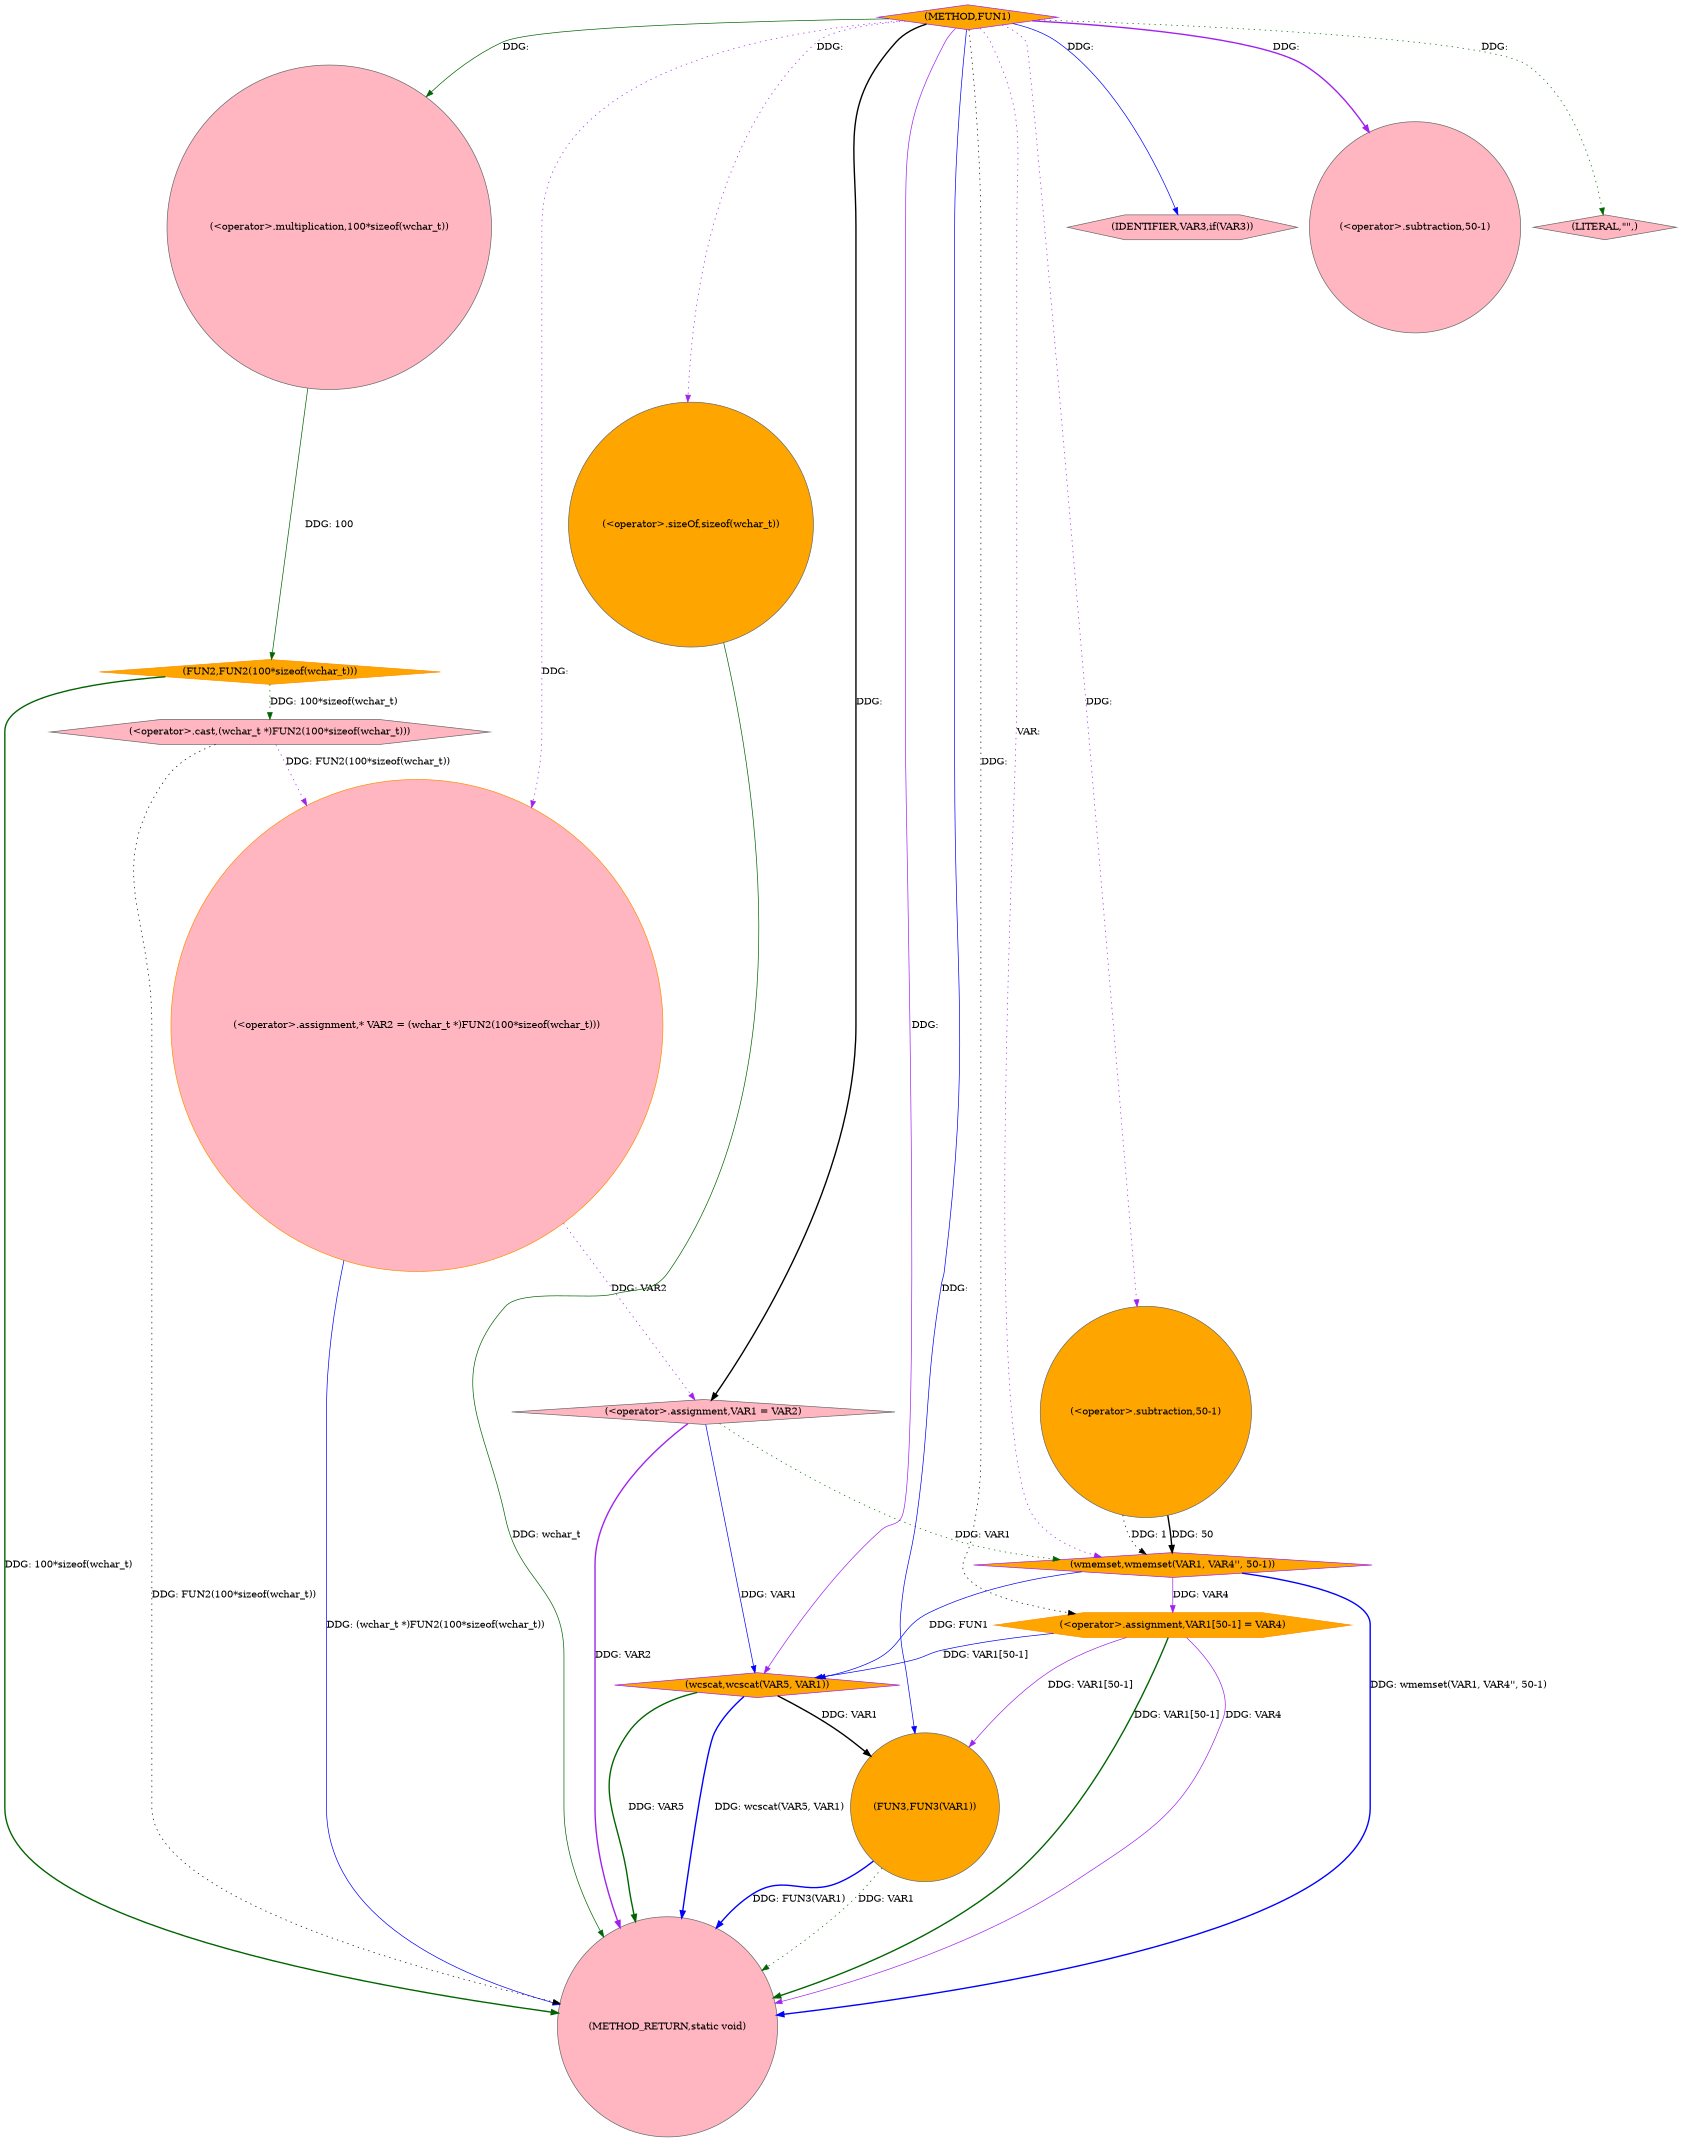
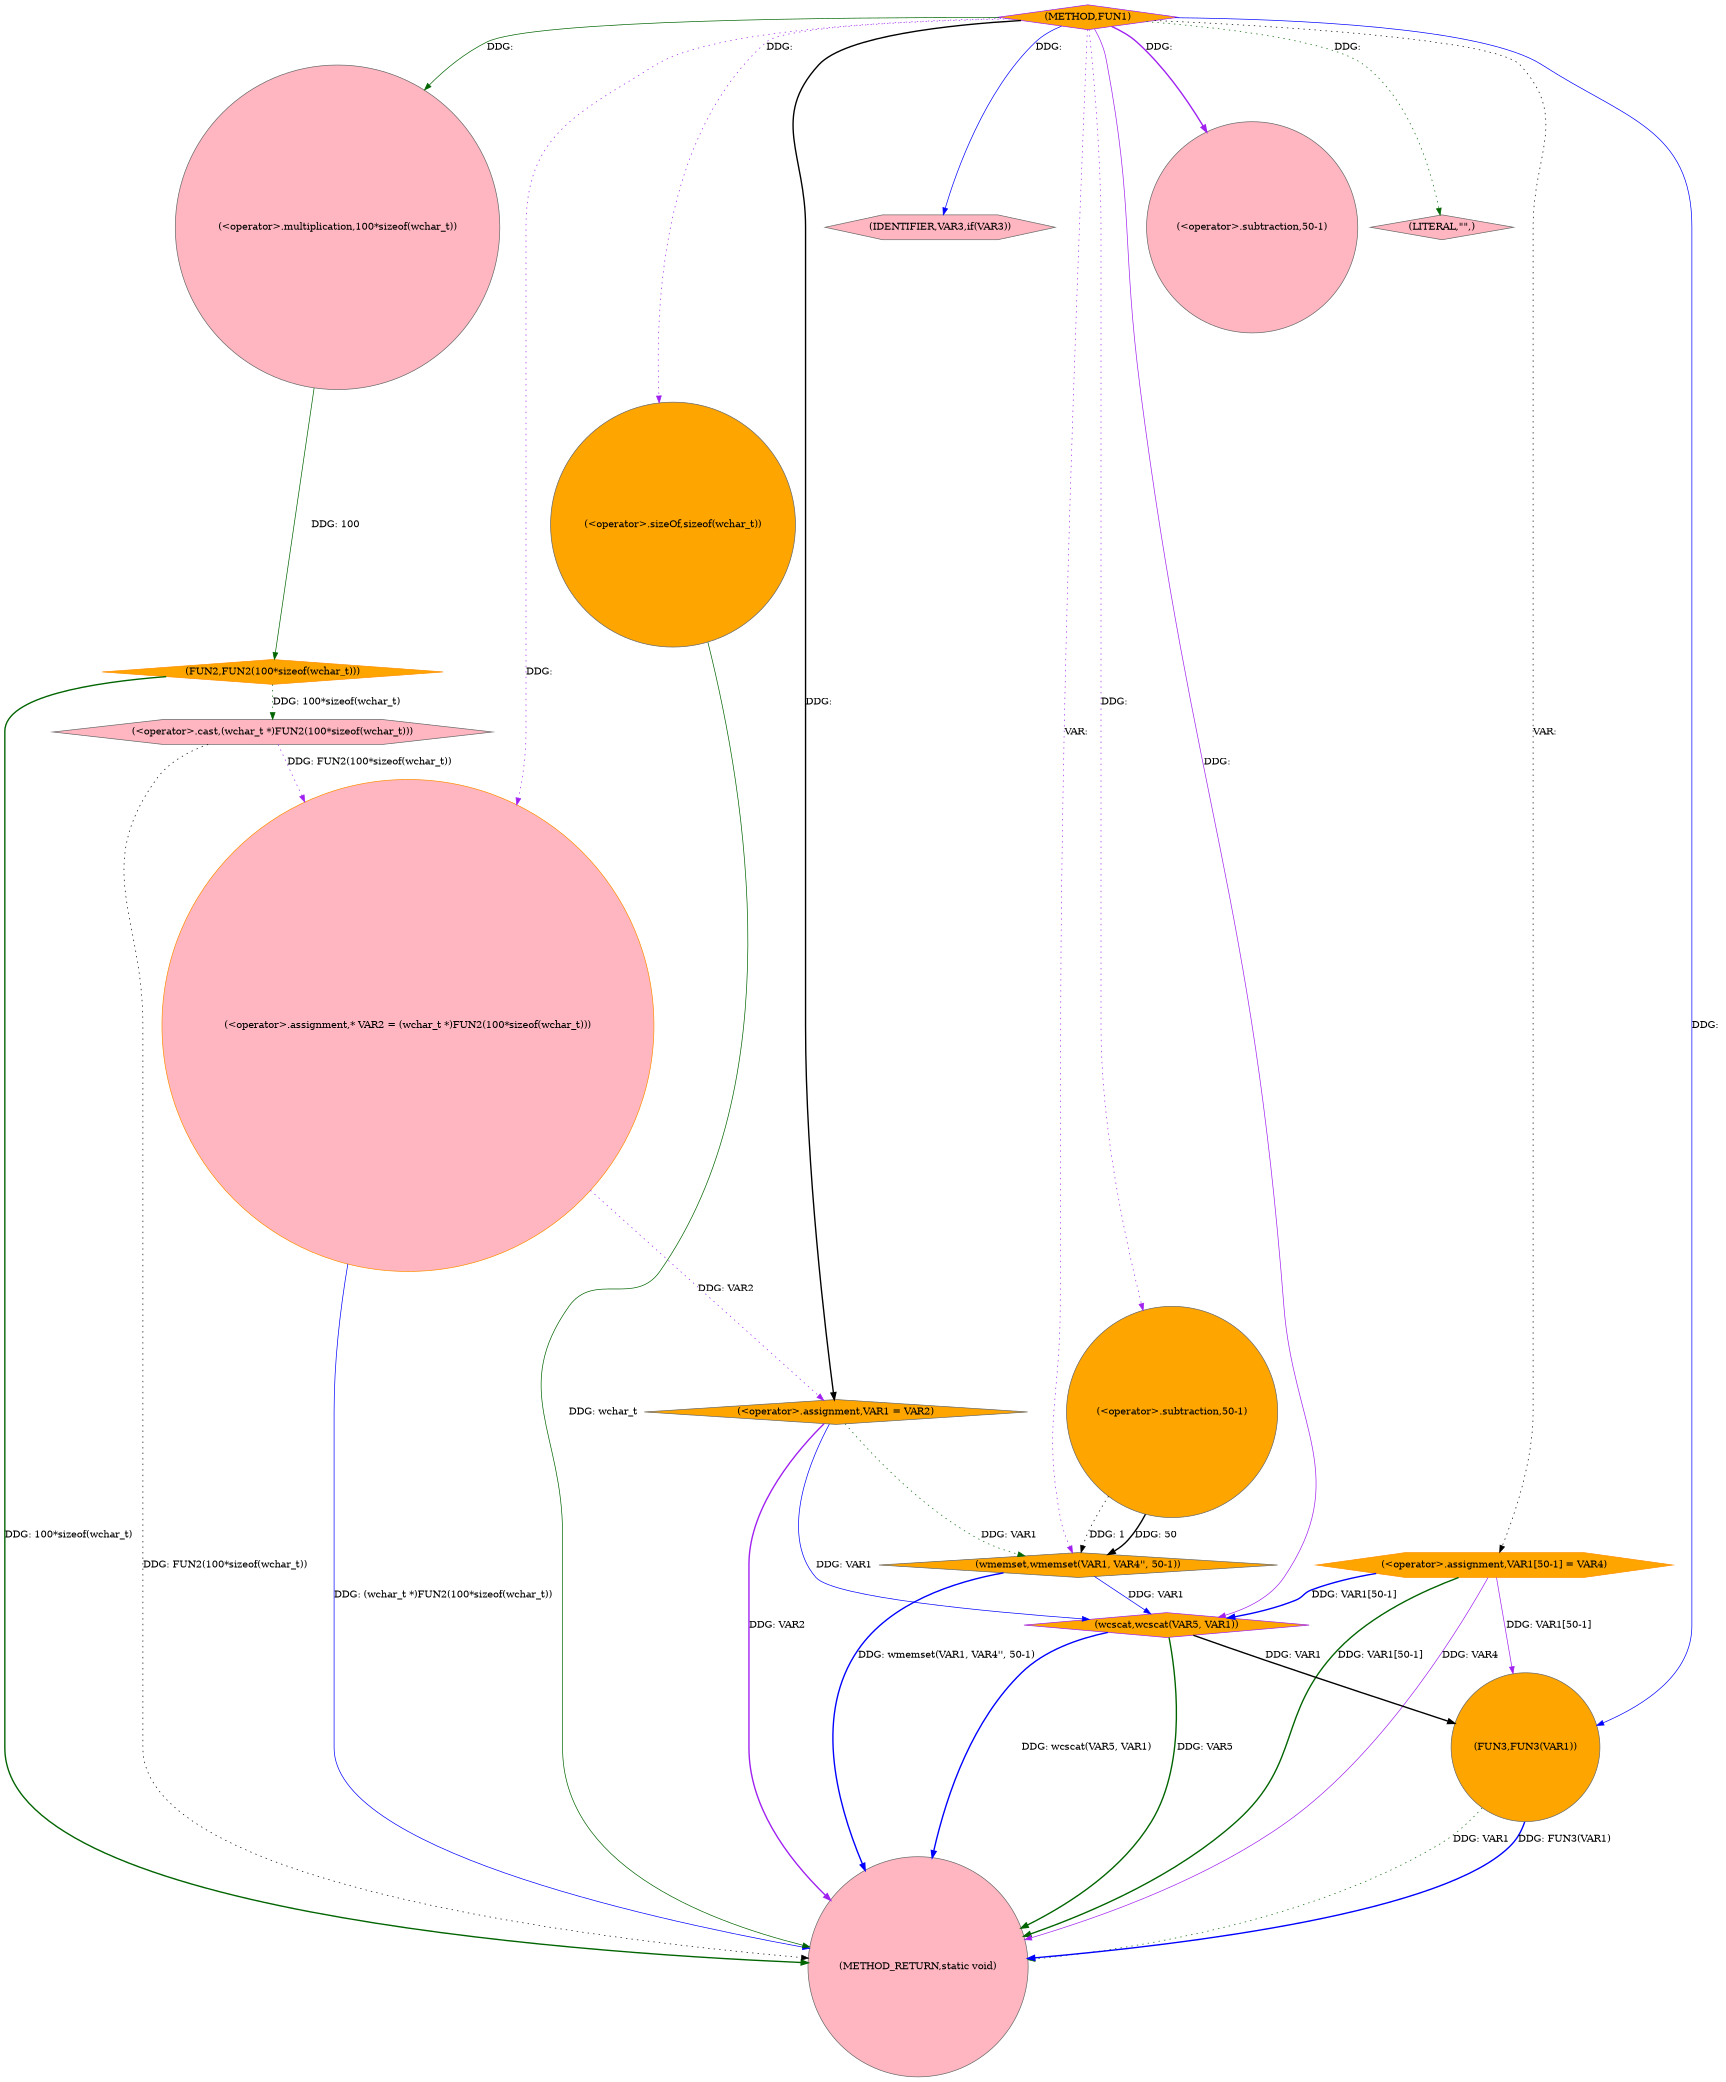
edge "(METHOD,FUN1)" -> "(<operator>.assignment,VAR1[50-1] = VAR4)": label "DDG: " -> "VAR: "
node "(<operator>.assignment,VAR1 = VAR2)": fillcolor lightpink -> orange
node "(wmemset,wmemset(VAR1, VAR4'', 50-1))": color purple -> gray40
edge "(wmemset,wmemset(VAR1, VAR4'', 50-1))" -> "(<operator>.assignment,VAR1[50-1] = VAR4)": removed, label "DDG: VAR4"
edge "(wmemset,wmemset(VAR1, VAR4'', 50-1))" -> "(wcscat,wcscat(VAR5, VAR1))": label "DDG: FUN1" -> "DDG: VAR1"
edge "(<operator>.assignment,VAR1[50-1] = VAR4)" -> "(wcscat,wcscat(VAR5, VAR1))": style solid -> bold
